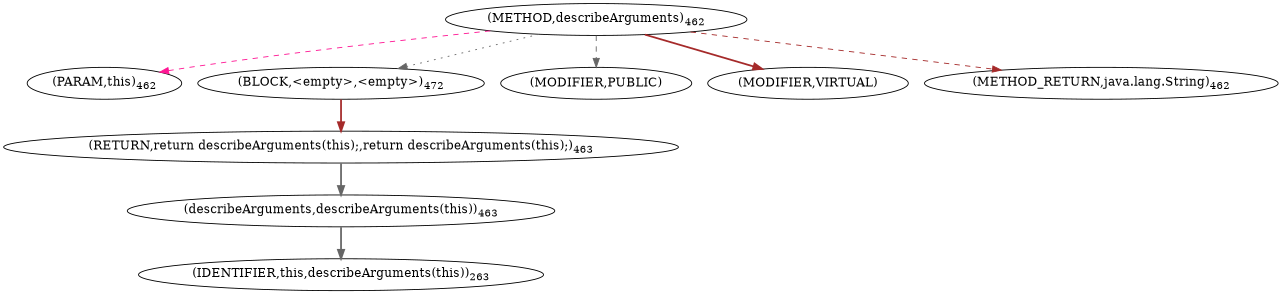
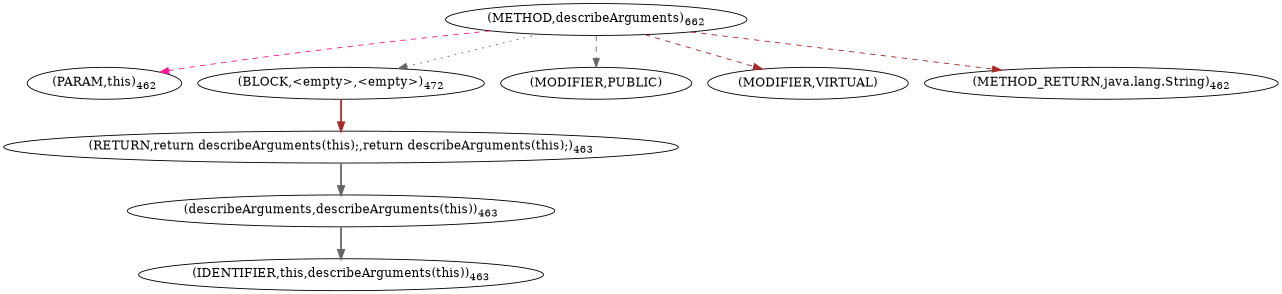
node "(METHOD,describeArguments)": text "462" -> "662"
edge "(METHOD,describeArguments)" -> "(MODIFIER,VIRTUAL)": style bold -> dashed
node "(IDENTIFIER,this,describeArguments(this))": text "263" -> "463"
